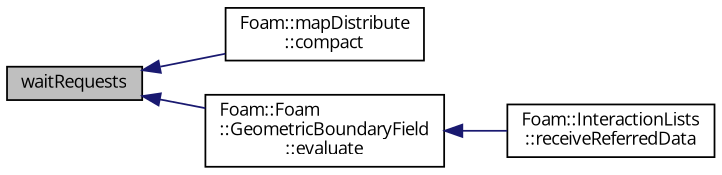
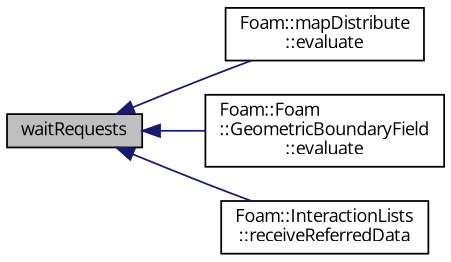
node "Foam::mapDistribute ::compact": label "Foam::mapDistribute ::compact" -> "Foam::mapDistribute ::evaluate"
edge "Foam::InteractionLists ::receiveReferredData" -> "Foam::Foam ::GeometricBoundaryField ::evaluate": now "Foam::InteractionLists ::receiveReferredData" -> "waitRequests"
